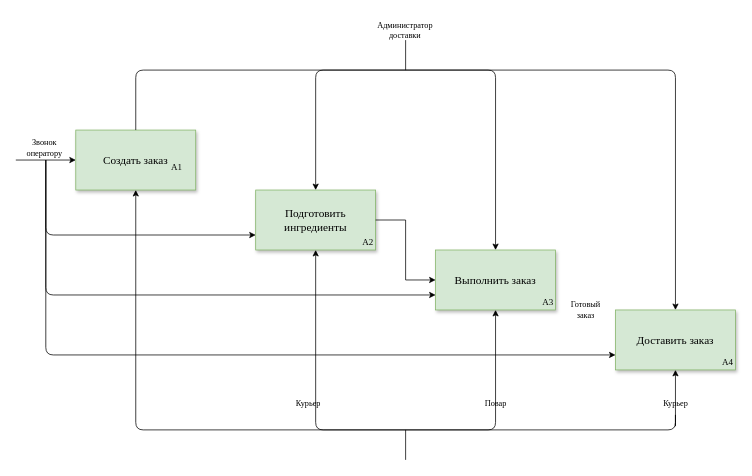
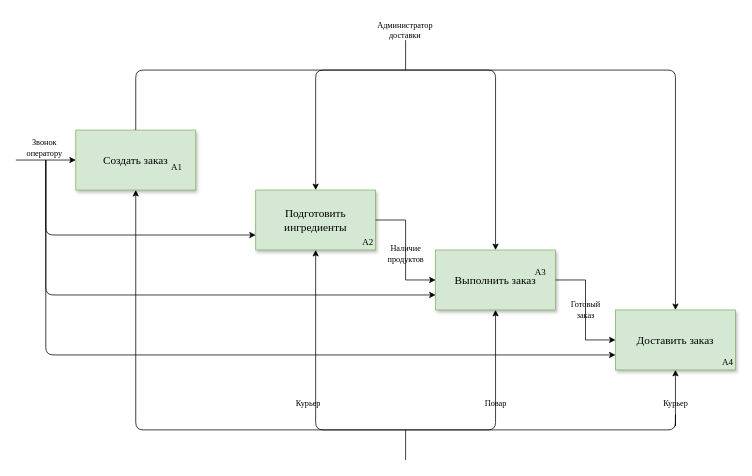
node "Наличие продуктов": added
node "A3": moved (548, 303) -> (540, 273)
edge "Выполнить заказ" -> "Доставить заказ": added
